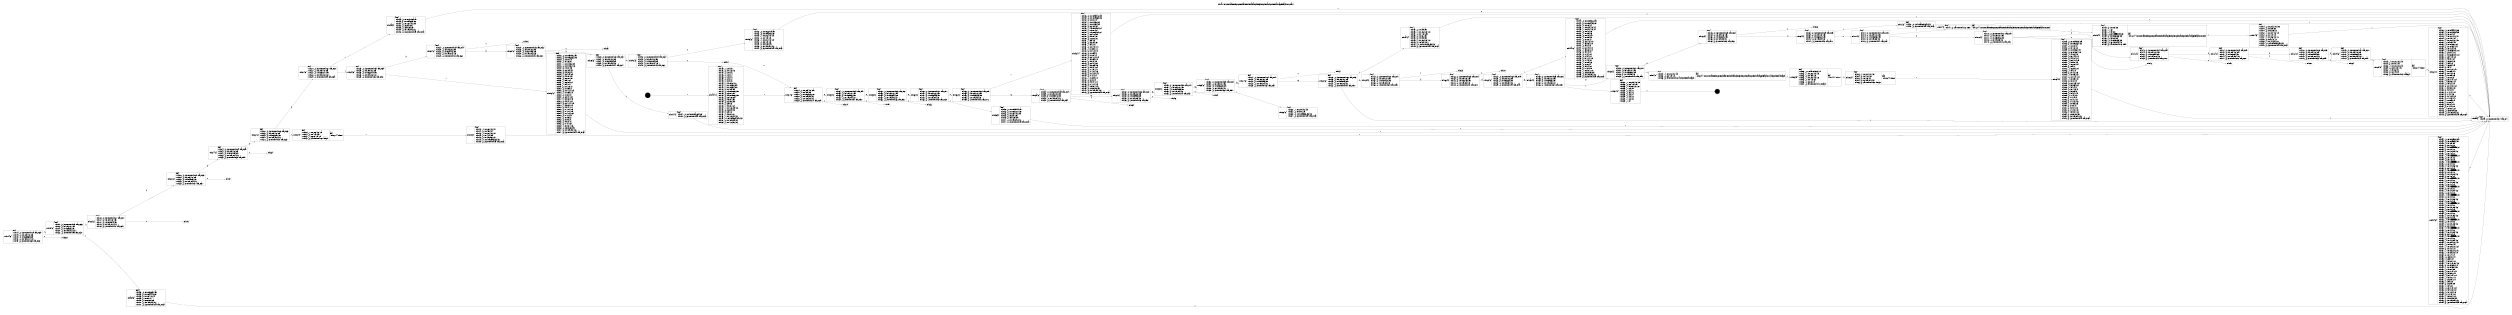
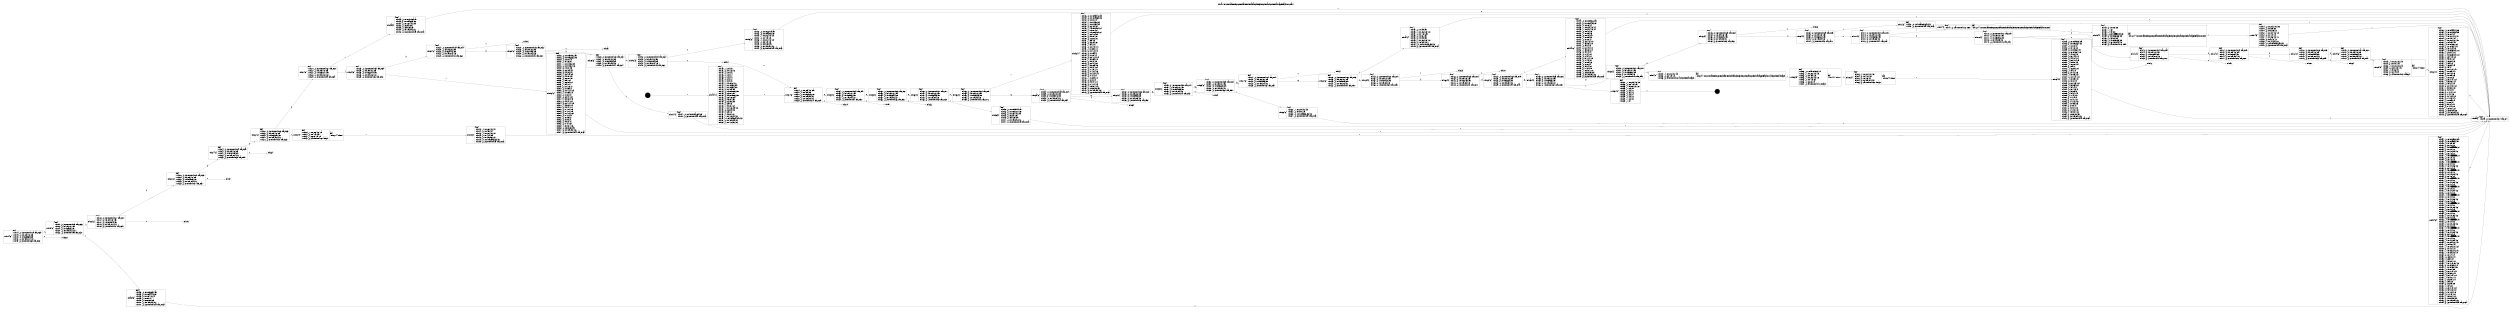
node "0x402488": removed
edge "0x401630 [28]" -> "0x4024fa [5]": now "0x402360 [28]" -> "0x4024fa [5]"
